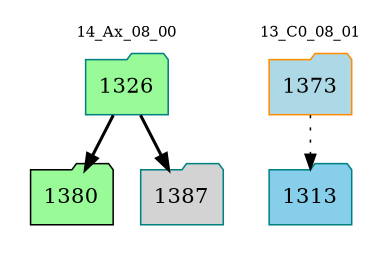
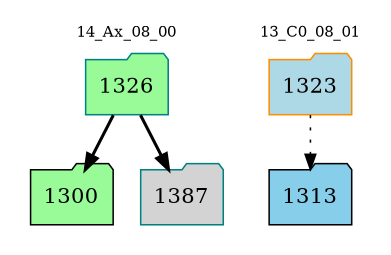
node "1373": label "1373" -> "1323"
node "1380": label "1380" -> "1300"
node "1313": color teal -> black
